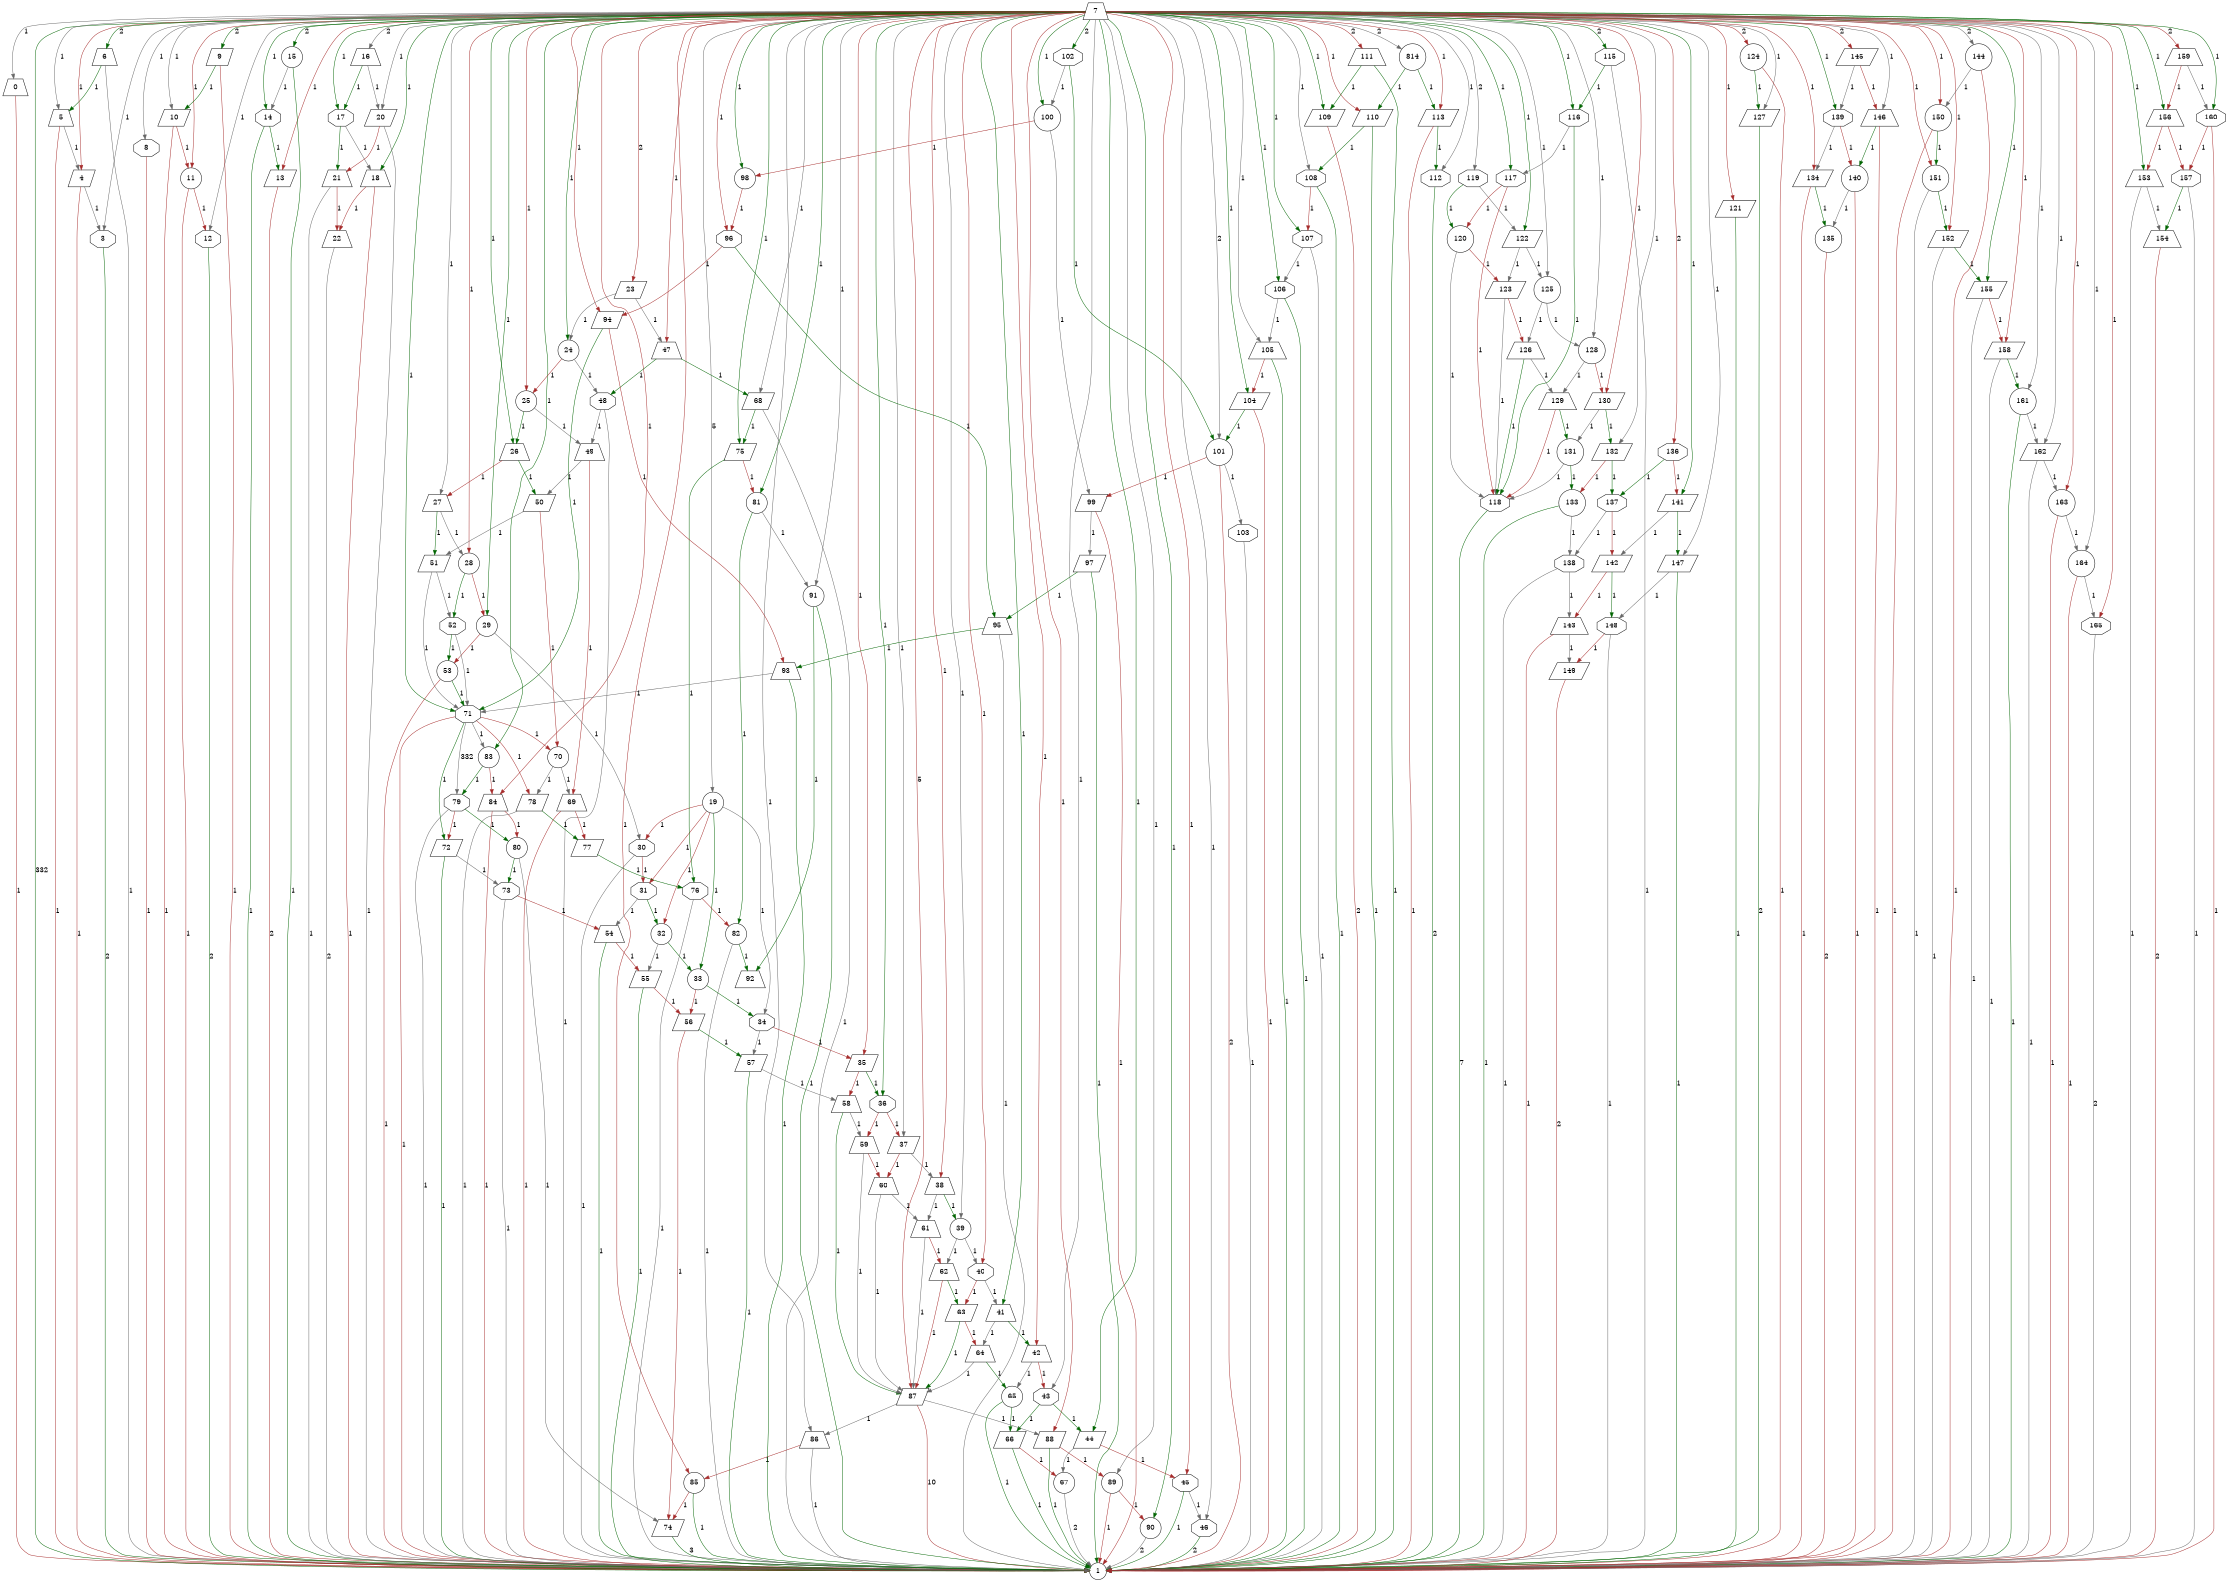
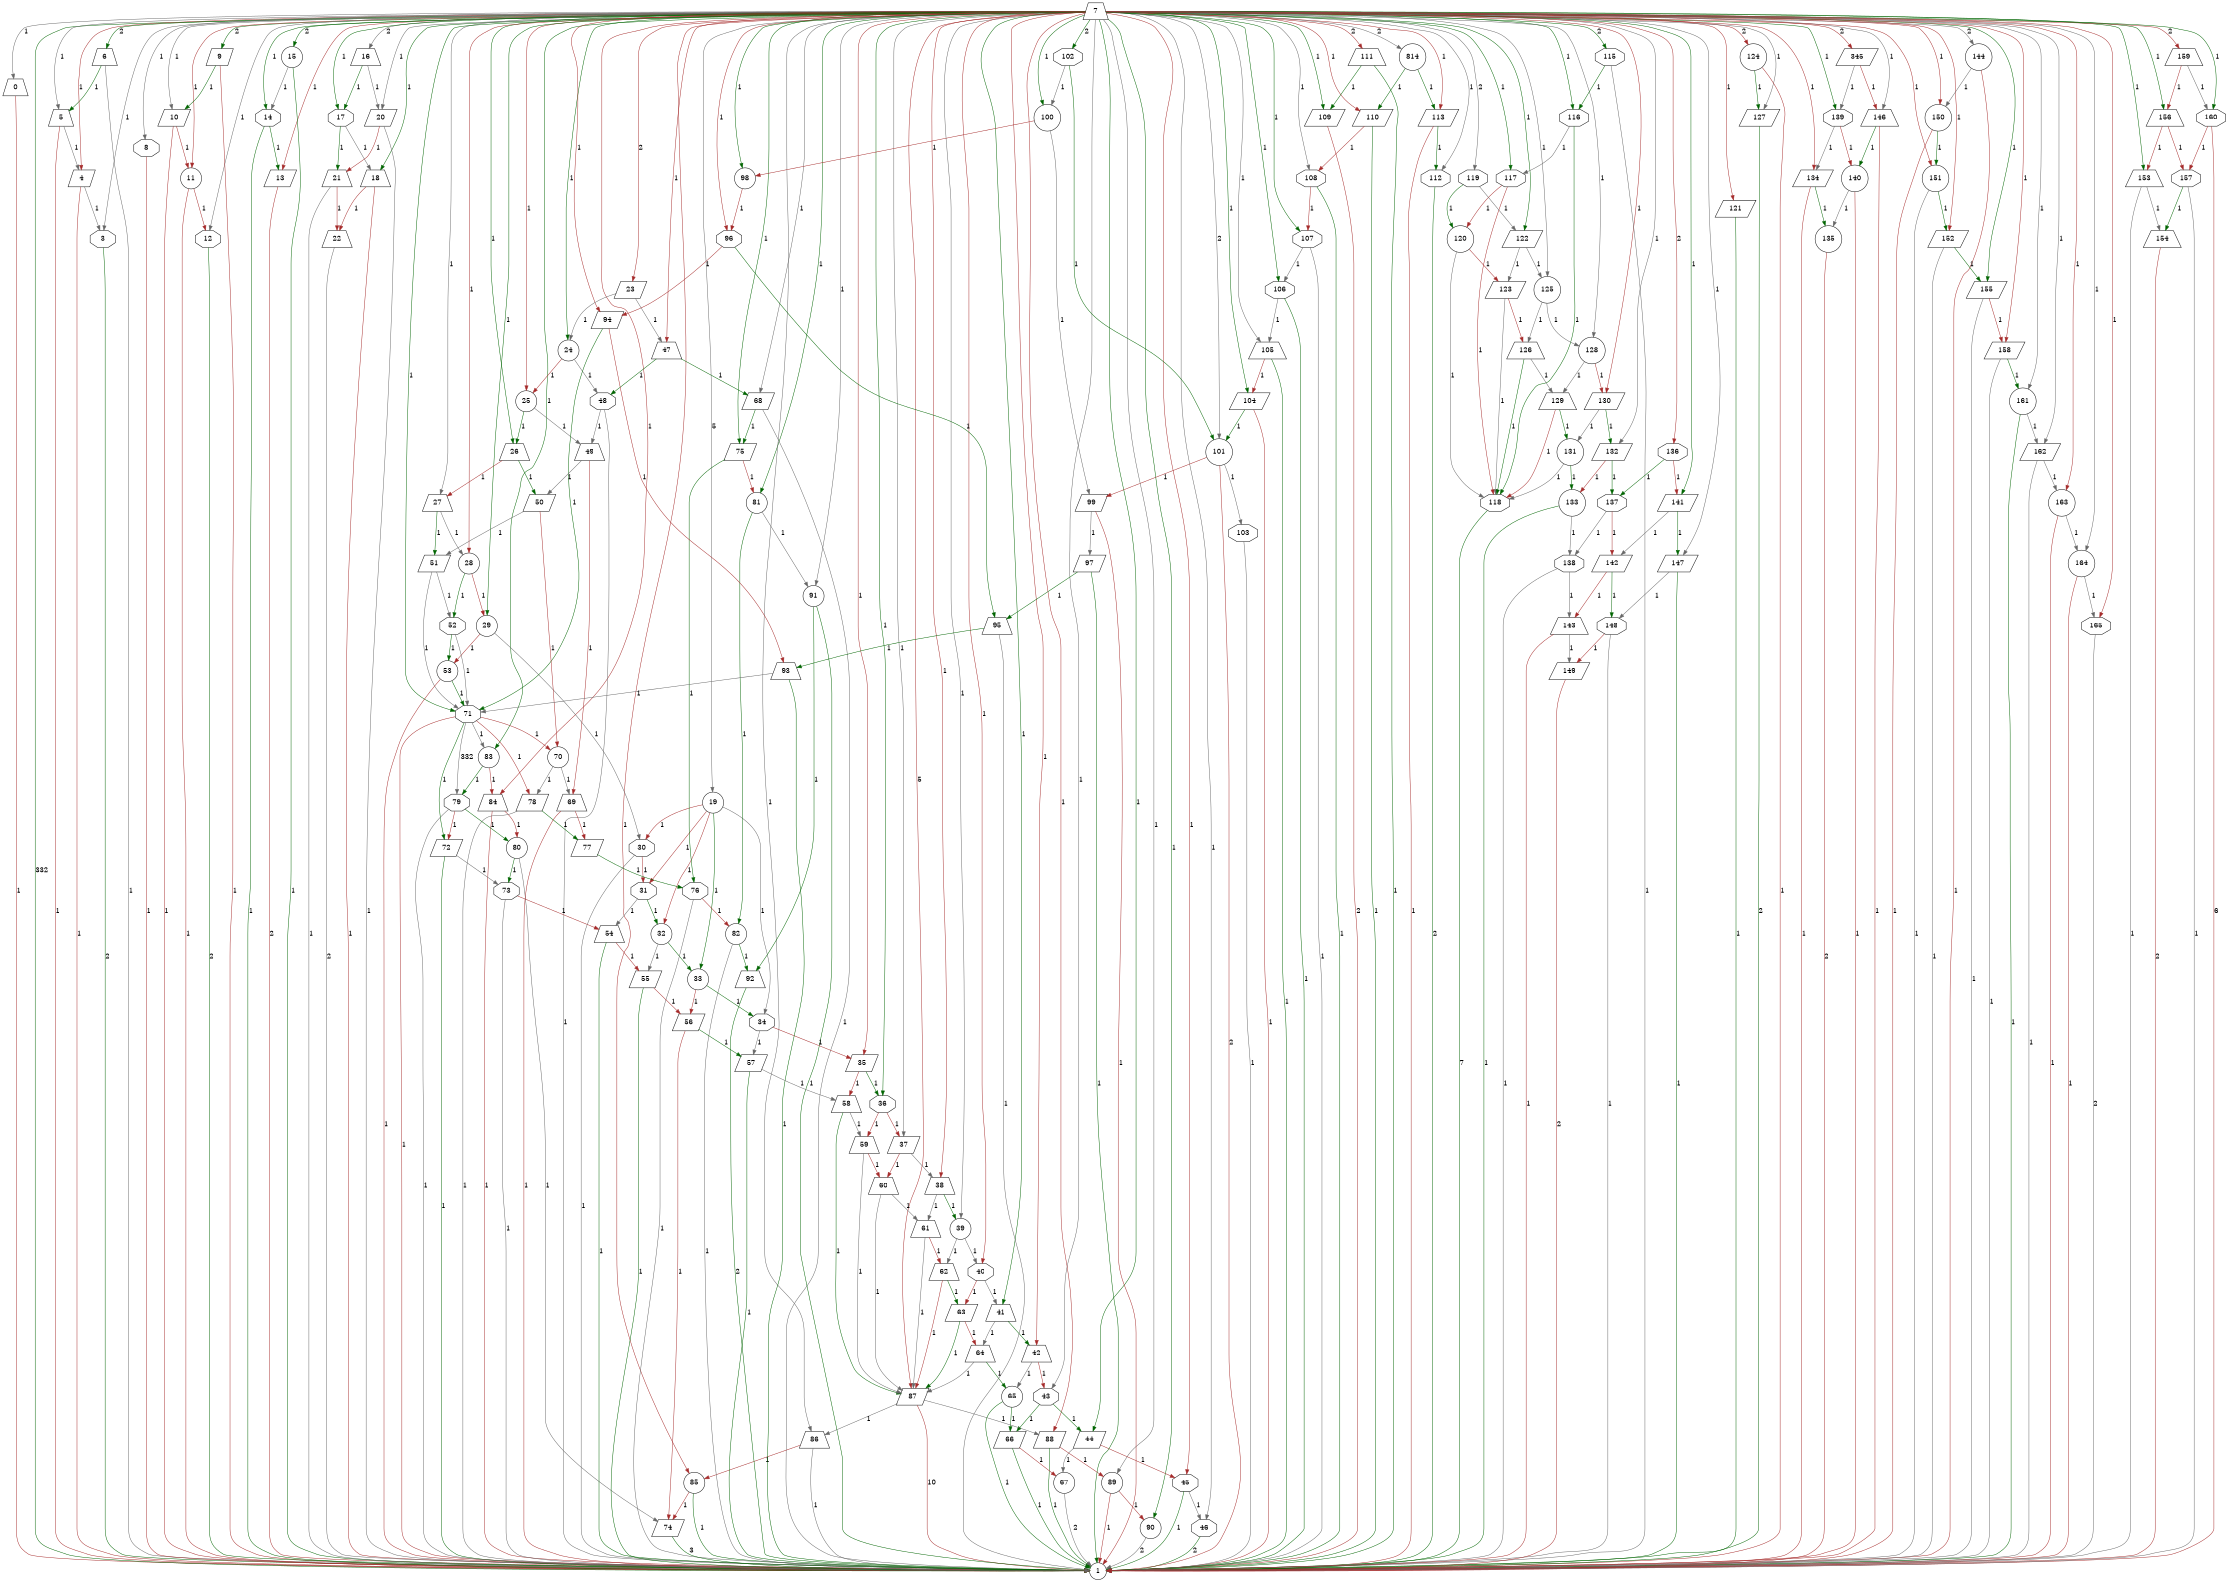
node "145": label "145" -> "345"
edge "110" -> "108": color darkgreen -> brown
edge "160" -> "1": label "1" -> "6"
edge "92" -> "1": added, label "2"
